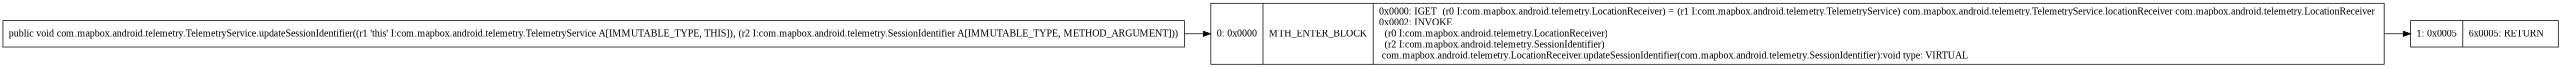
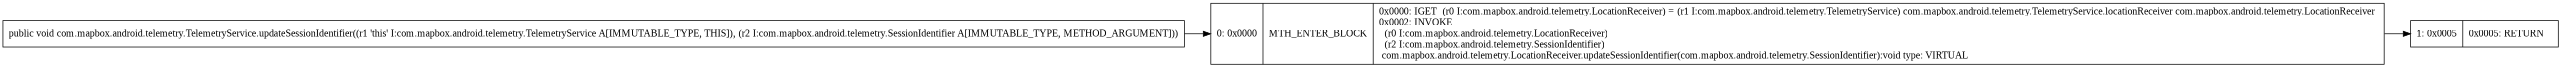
node "1: 0x0005": text "6x0005: RETURN" -> "0x0005: RETURN"
